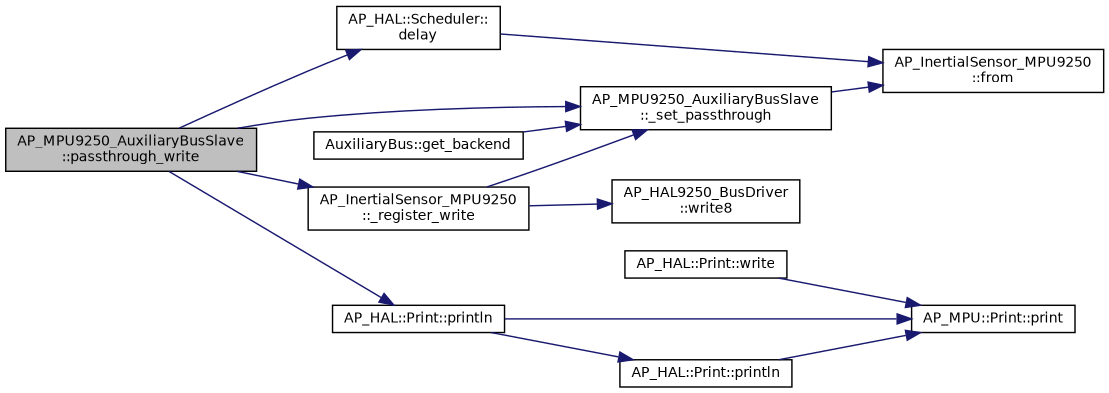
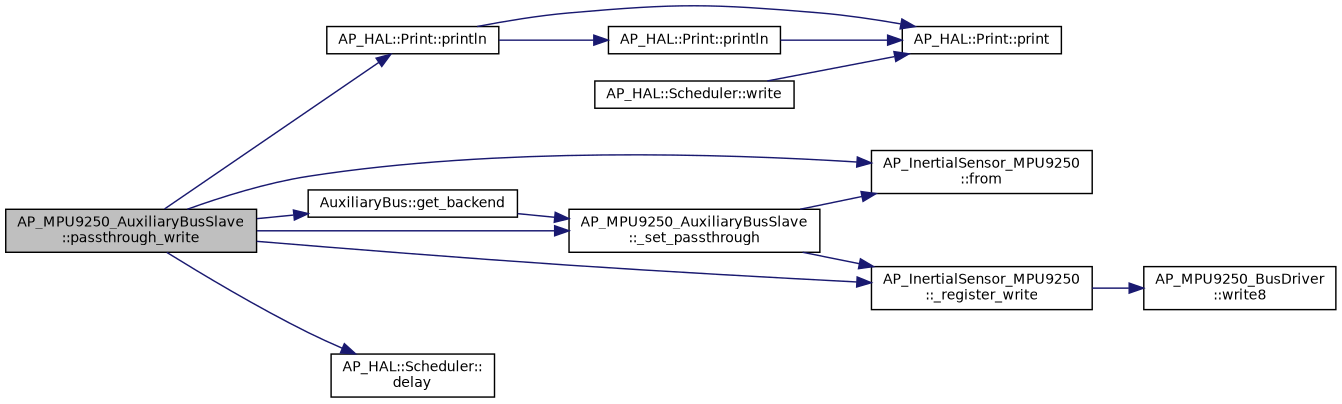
edge "AP_HAL::Scheduler:: delay" -> "AP_InertialSensor_MPU9250 ::from": now "AP_MPU9250_AuxiliaryBusSlave ::passthrough_write" -> "AP_InertialSensor_MPU9250 ::from"
edge "AP_InertialSensor_MPU9250 ::_register_write" -> "AP_MPU9250_AuxiliaryBusSlave ::_set_passthrough": reversed
node "AP_HAL9250_BusDriver ::write8": label "AP_HAL9250_BusDriver ::write8" -> "AP_MPU9250_BusDriver ::write8"
edge "AP_MPU9250_AuxiliaryBusSlave ::passthrough_write" -> "AuxiliaryBus::get_backend": added
node "AP_HAL::Print::write": label "AP_HAL::Print::write" -> "AP_HAL::Scheduler::write"
node "AP_MPU::Print::print": label "AP_MPU::Print::print" -> "AP_HAL::Print::print"
